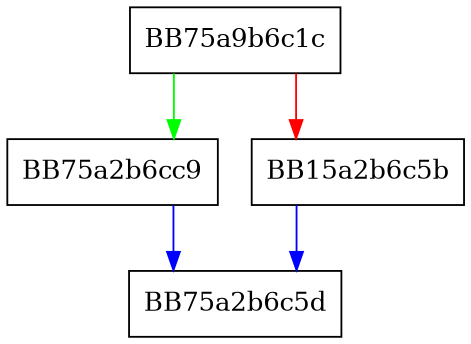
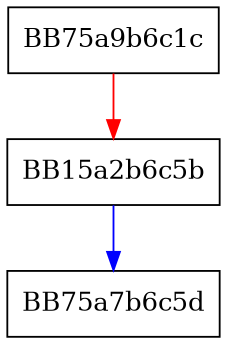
node "BB75a2b6cc9": removed
node "BB75a2b6c5d": label "BB75a2b6c5d" -> "BB75a7b6c5d"
